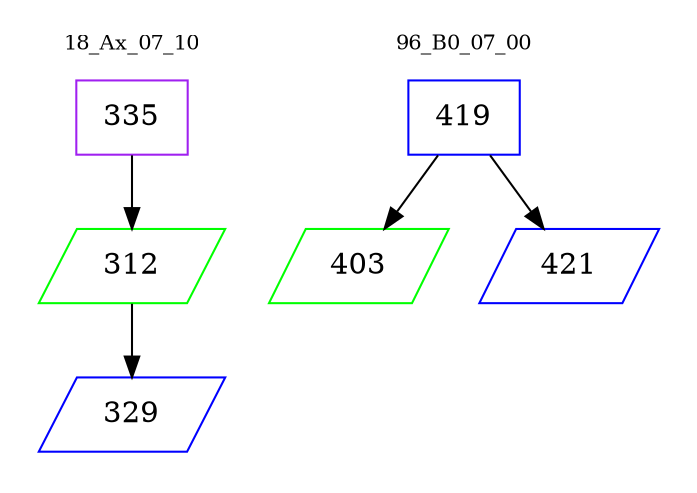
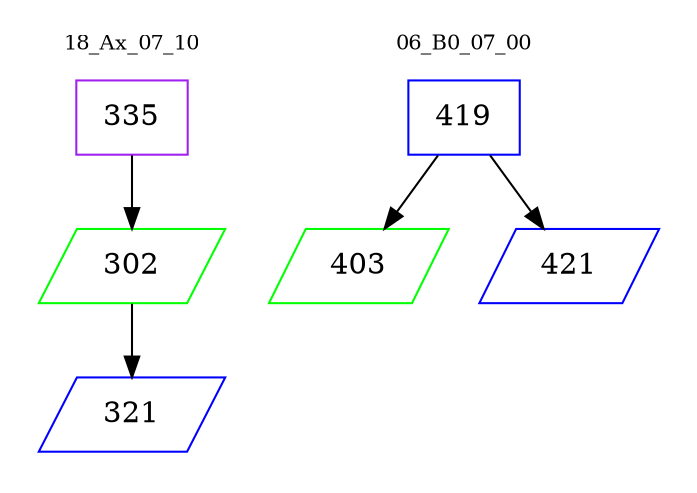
cluster "96_B0_07_00": label "96_B0_07_00" -> "06_B0_07_00"
node "312": label "312" -> "302"
node "329": label "329" -> "321"
